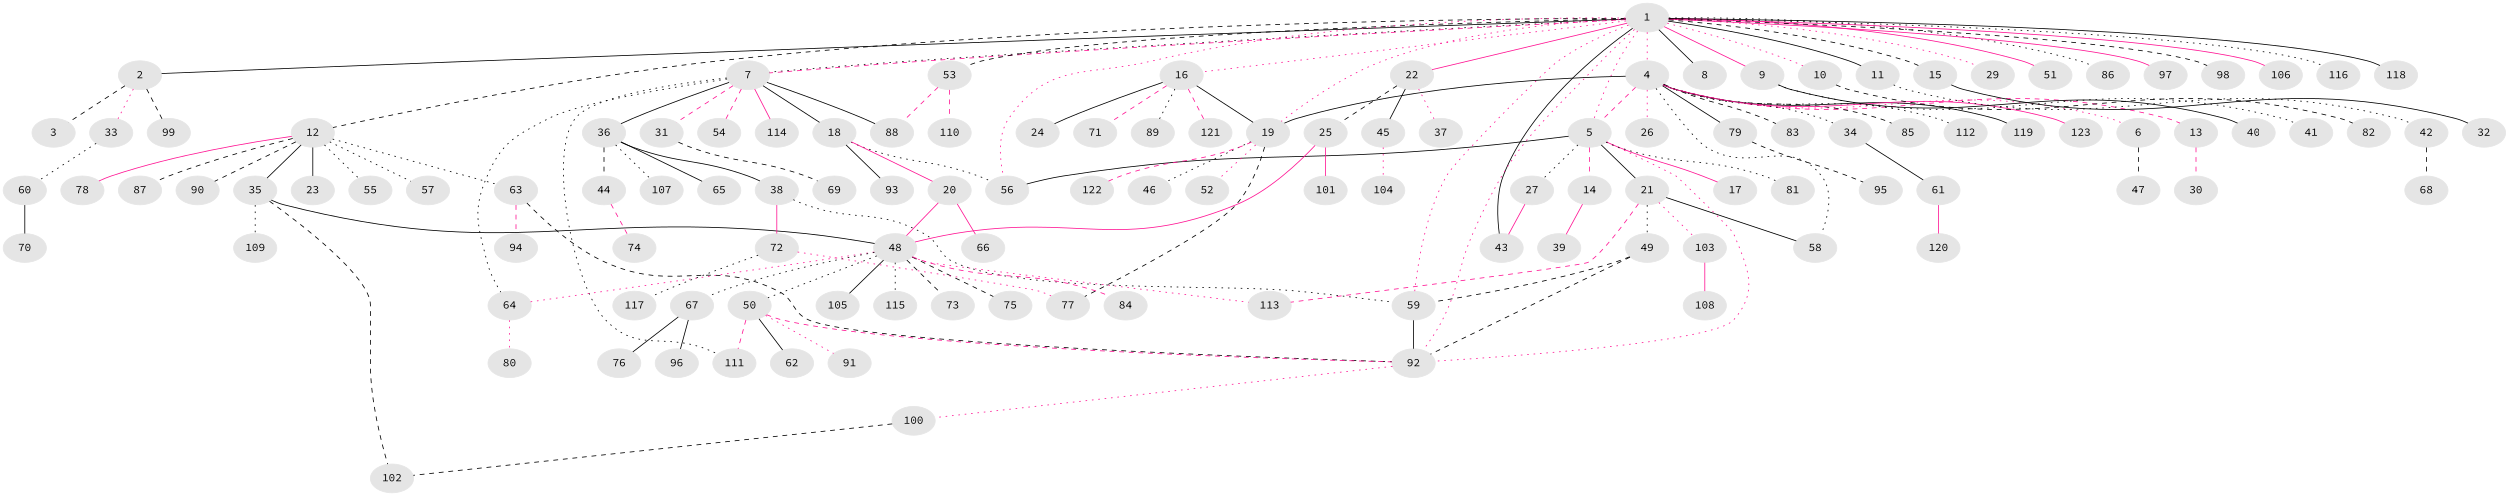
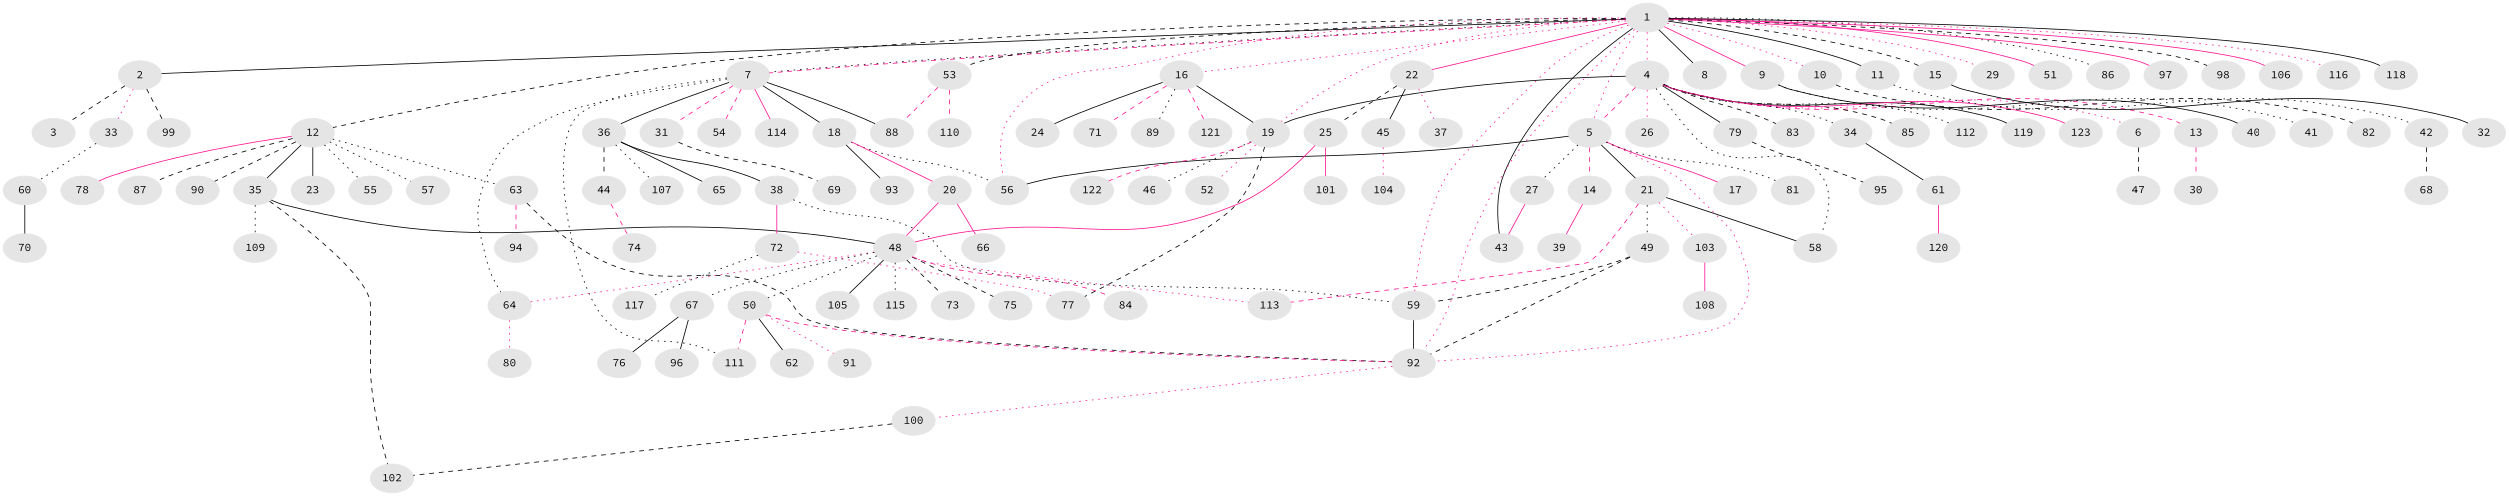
edge "1" -- "116": color black -> deeppink
